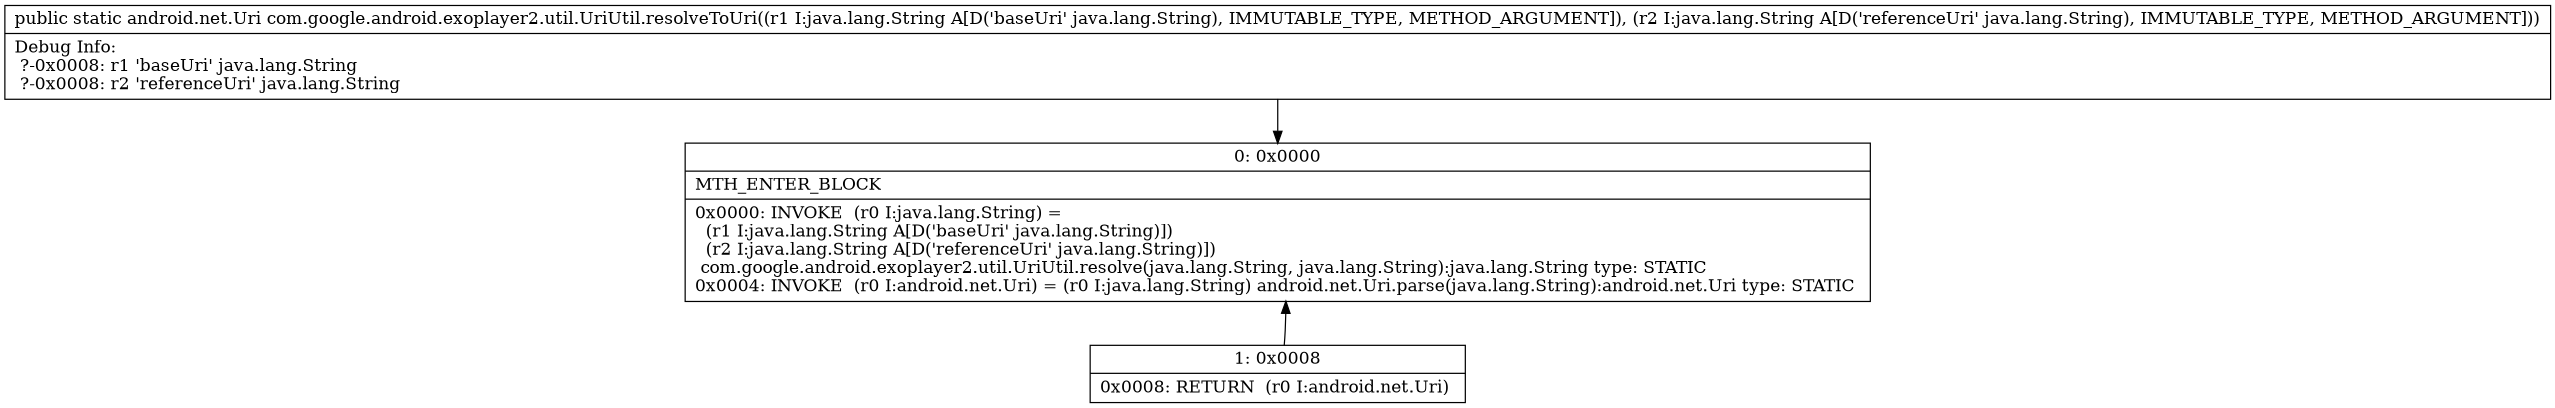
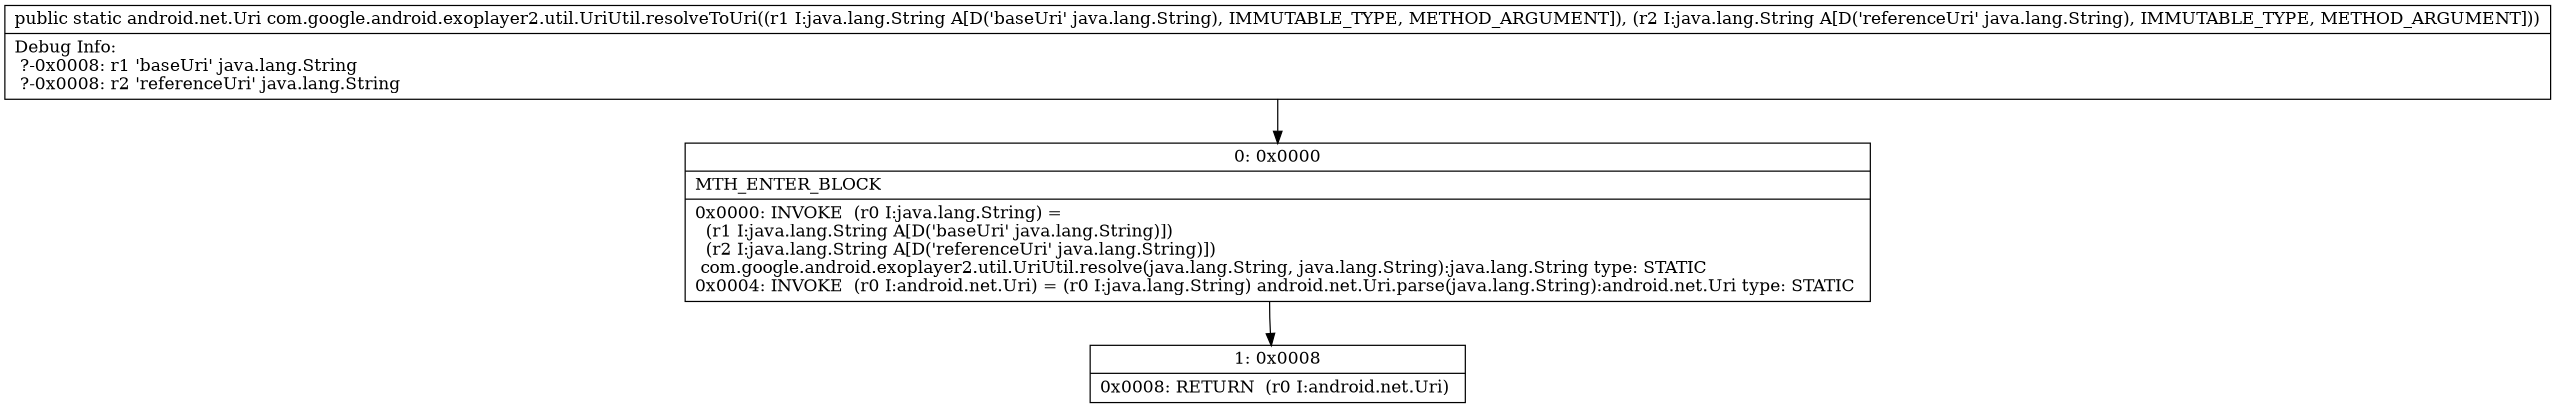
edge "1: 0x0008" -> "0: 0x0000": reversed
